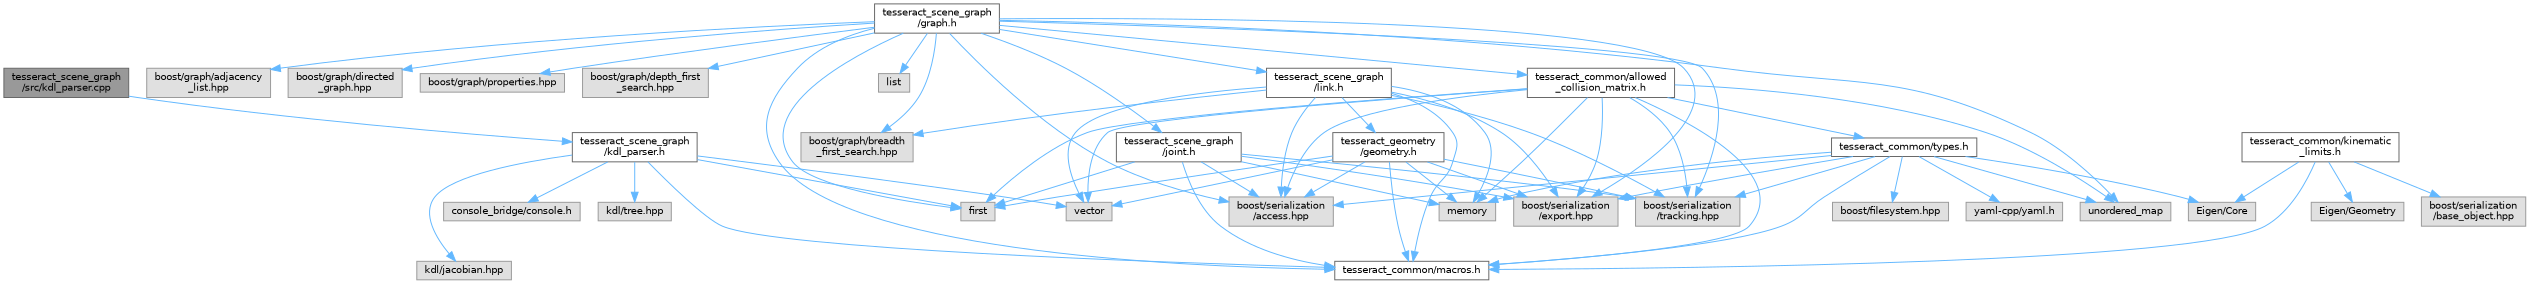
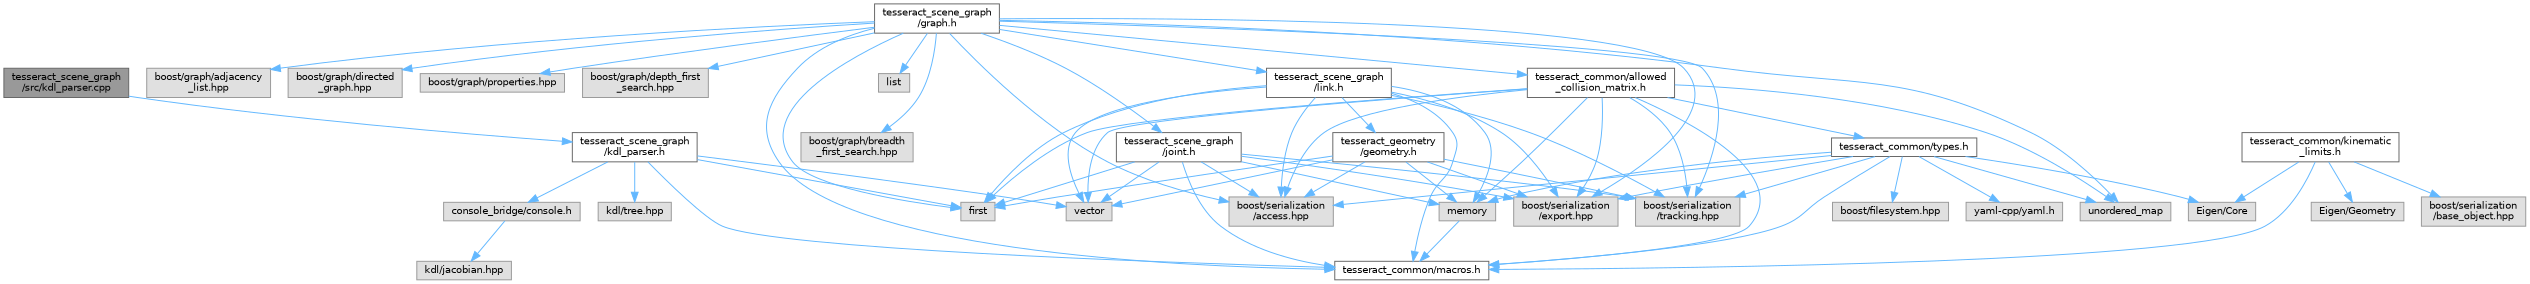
edge "tesseract_scene_graph /link.h" -> "boost/graph/breadth _first_search.hpp": now "tesseract_scene_graph /link.h" -> "first"
edge "tesseract_scene_graph /joint.h" -> "vector": added
edge "tesseract_scene_graph /kdl_parser.h" -> "kdl/jacobian.hpp": now "console_bridge/console.h" -> "kdl/jacobian.hpp"
edge "tesseract_geometry /geometry.h" -> "tesseract_common/macros.h": now "memory" -> "tesseract_common/macros.h"
